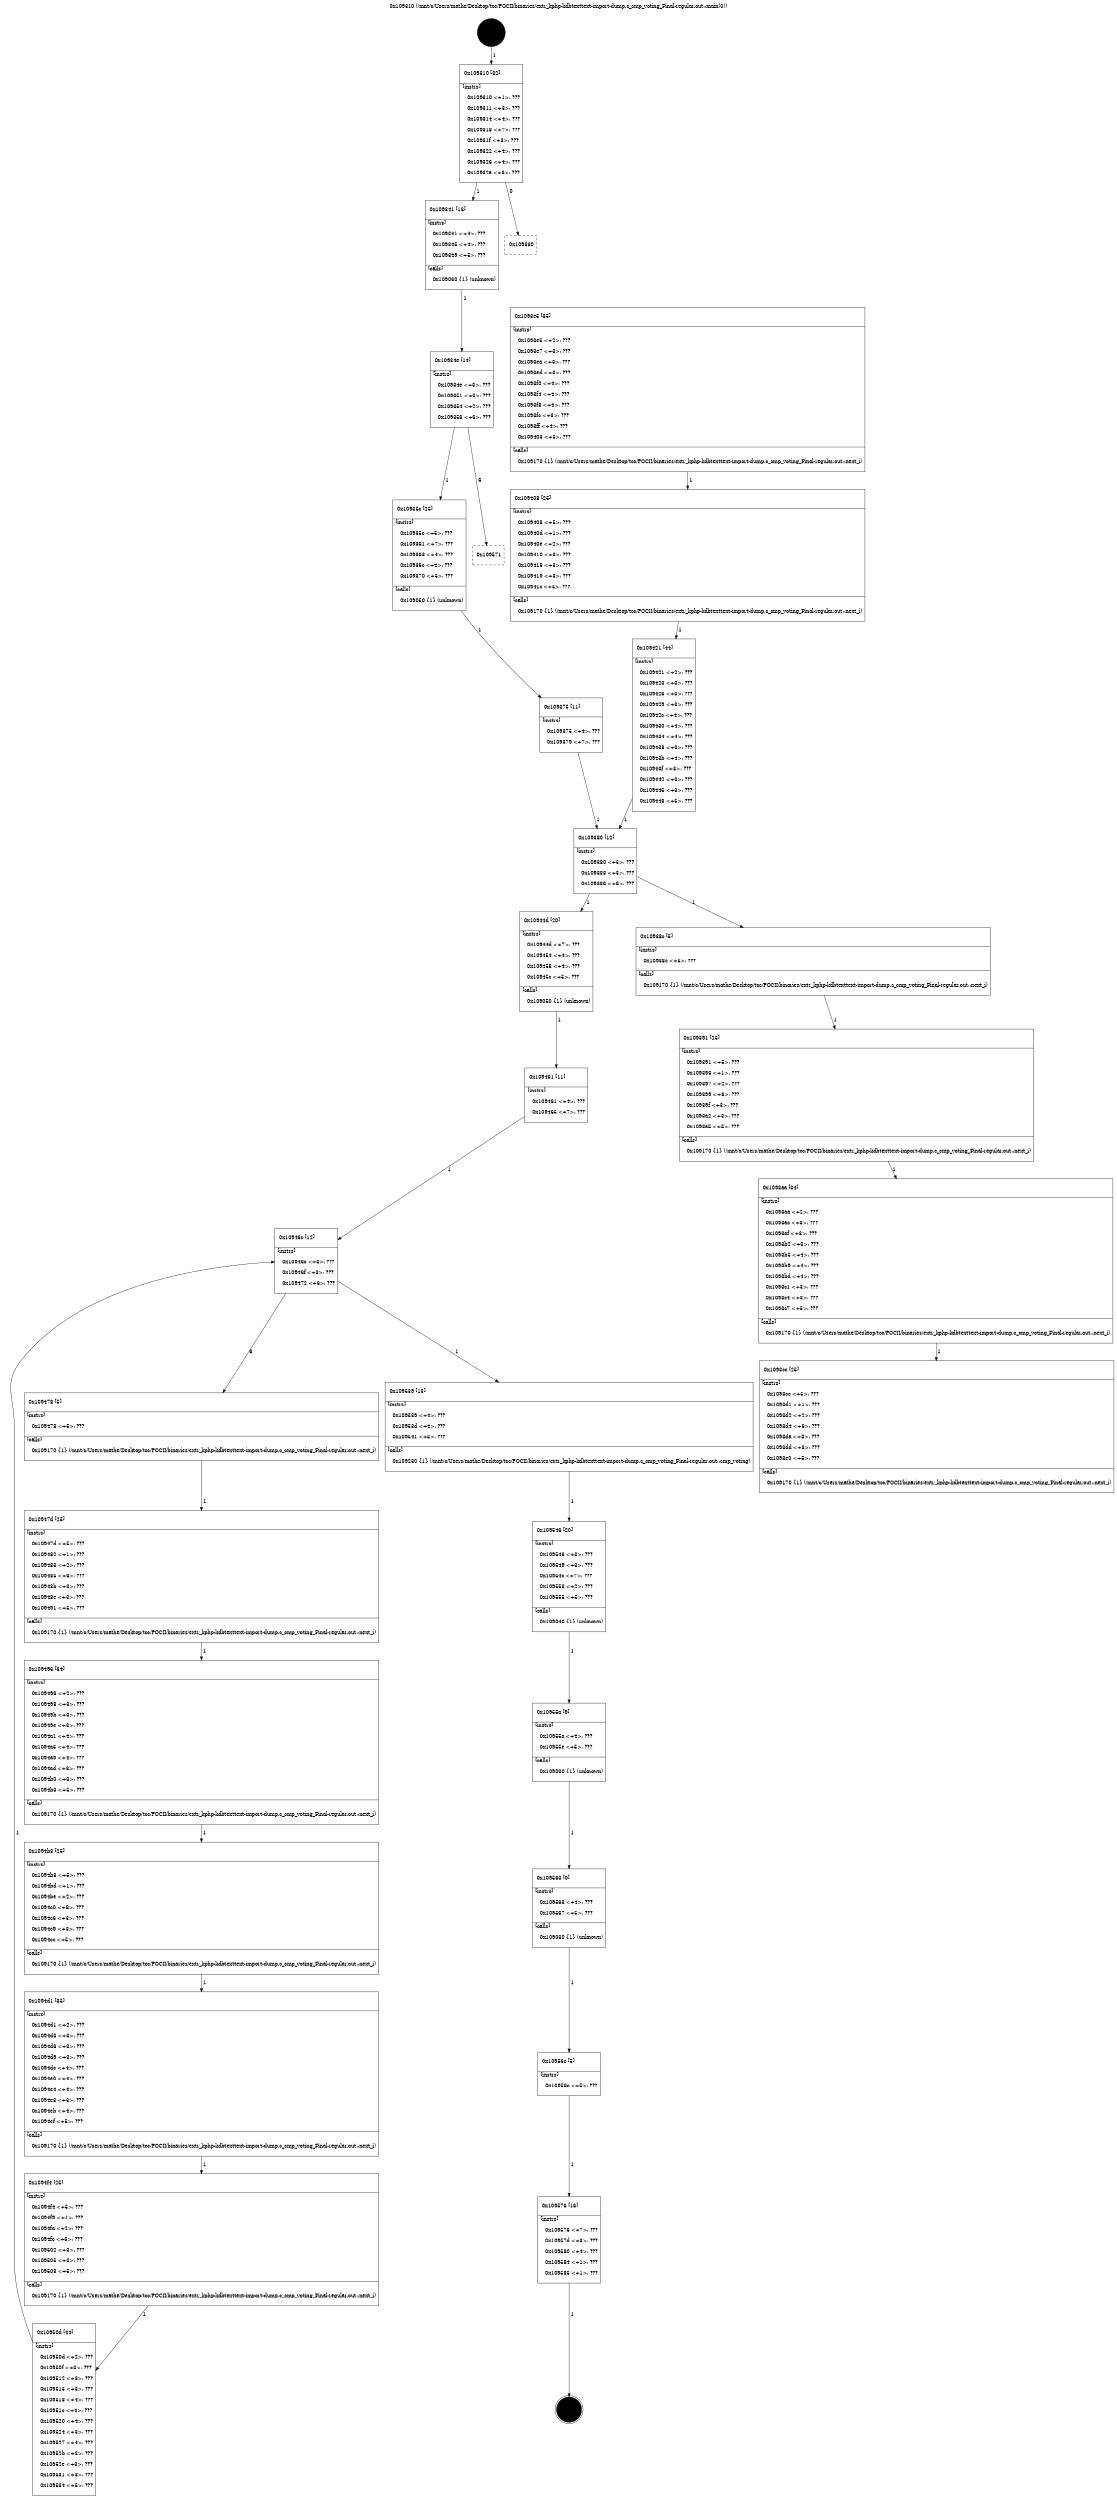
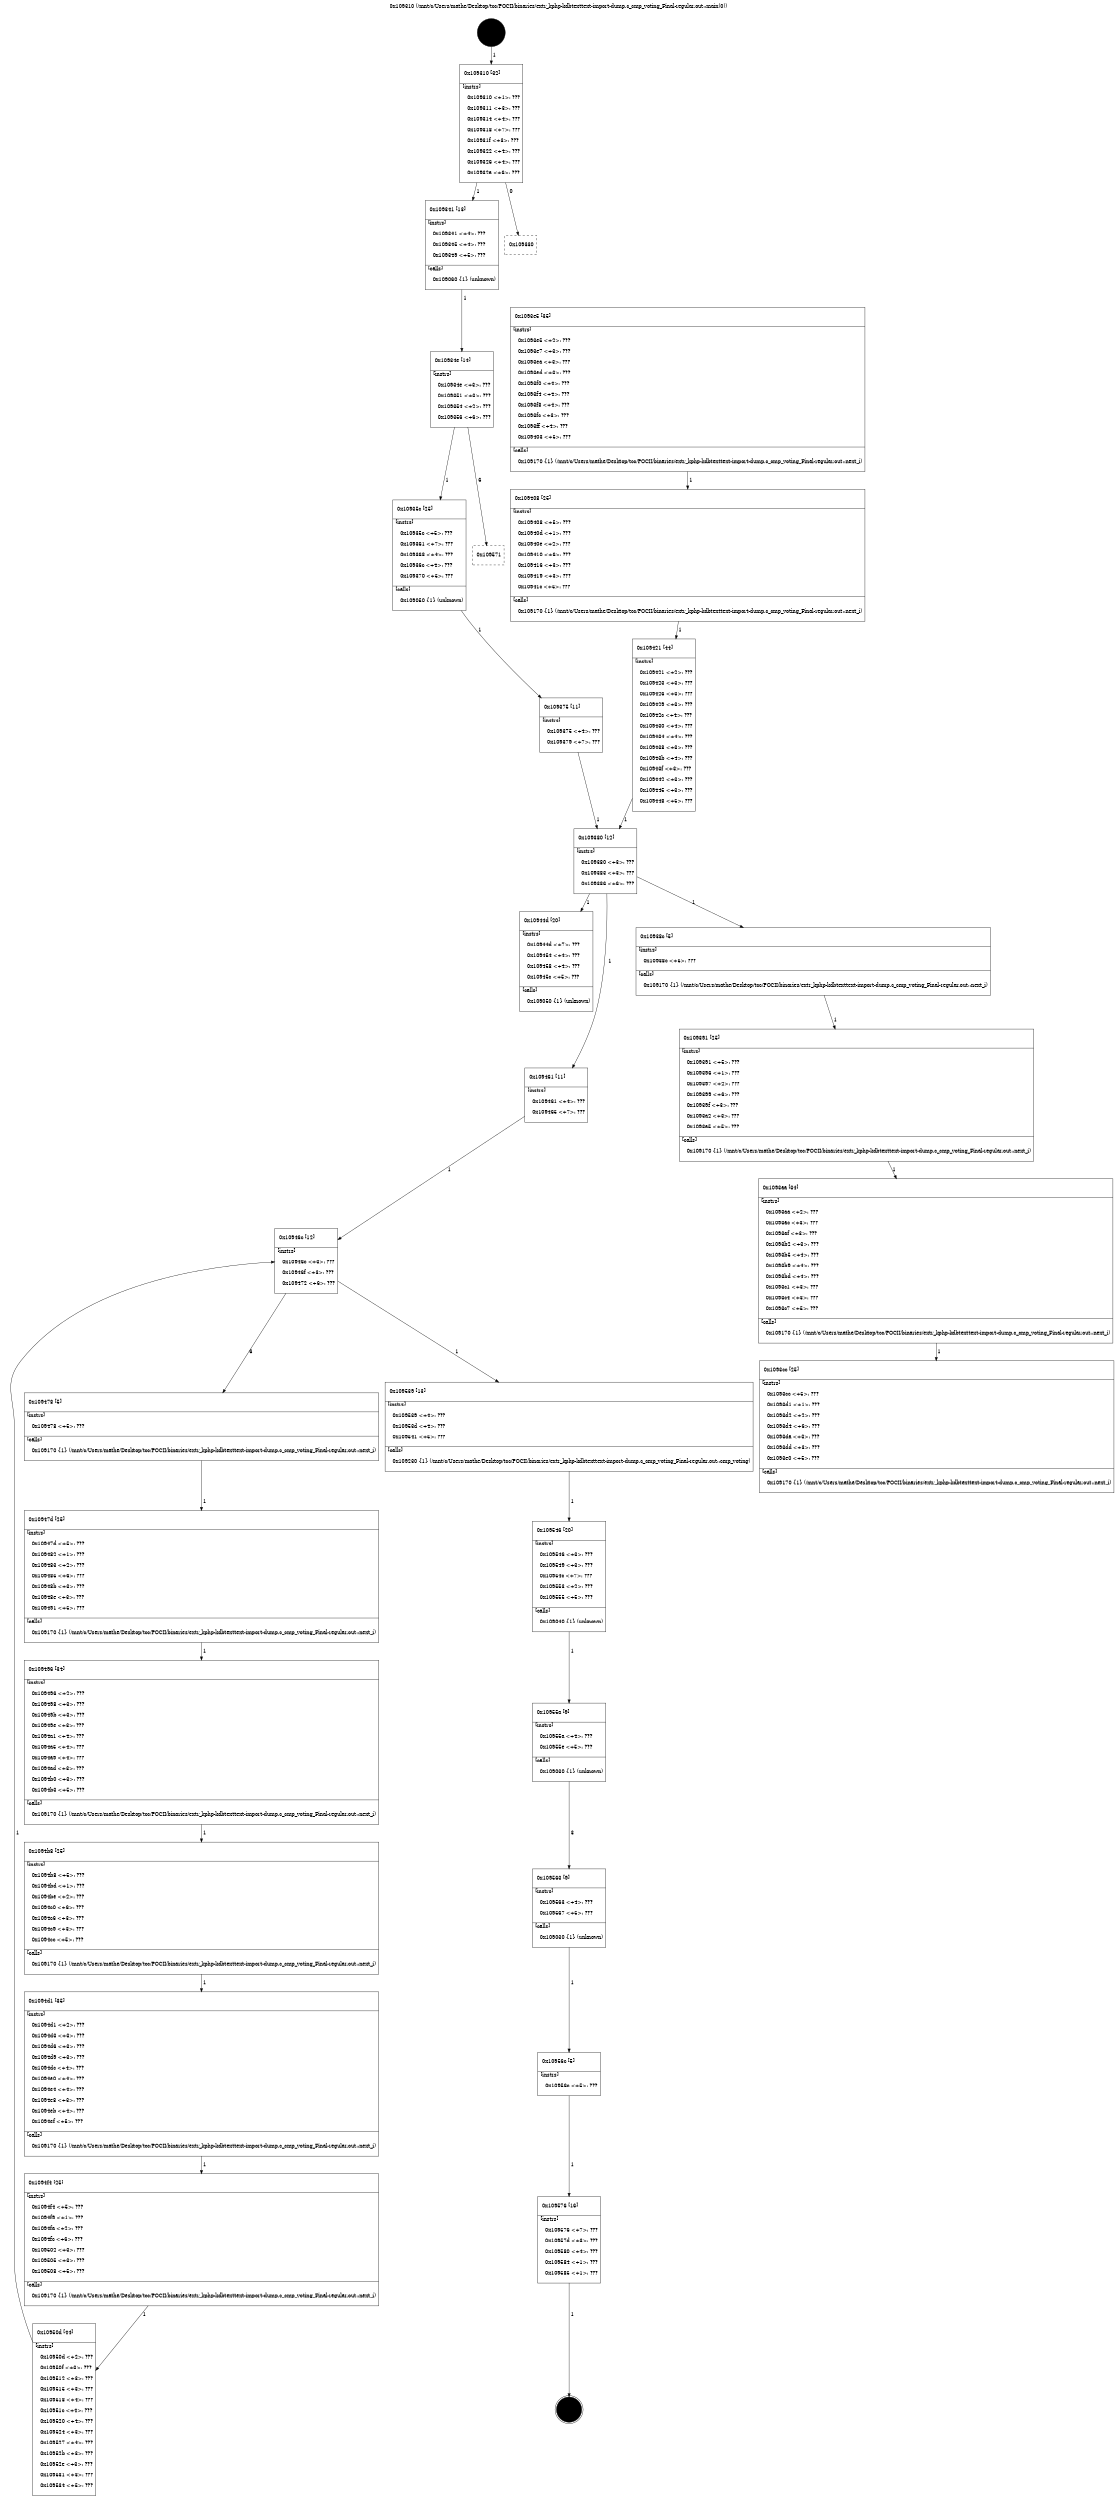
edge "0x10944d [20]" -> "0x109461 [11]": now "0x109380 [12]" -> "0x109461 [11]"
edge "0x10955a [9]" -> "0x109563 [9]": label " 1" -> " 3"
